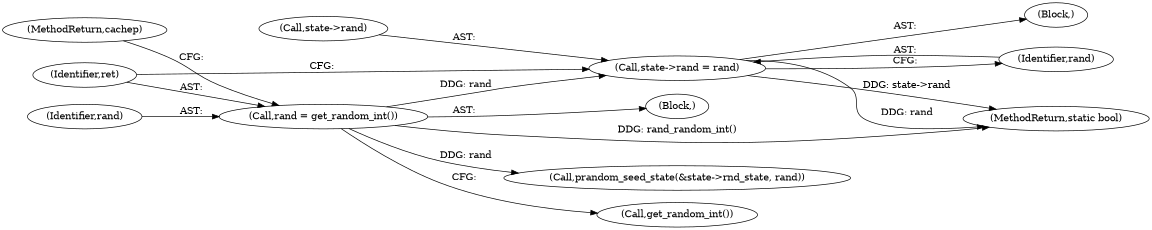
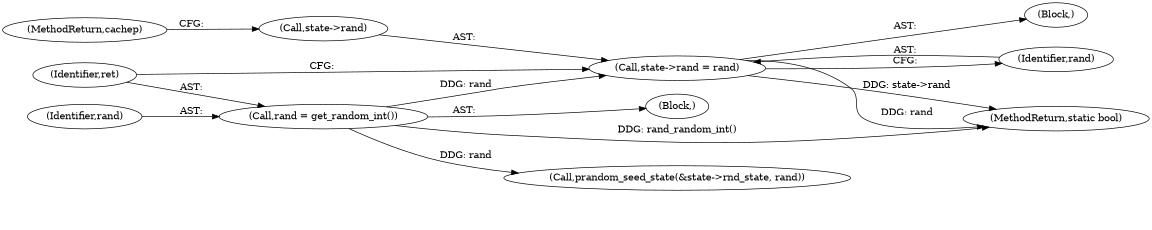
edge "(MethodReturn,cachep)" -> "(Call,rand = get_random_int())": now "(MethodReturn,cachep)" -> "(Call,state->rand)"
node "(Call,get_random_int())": removed
